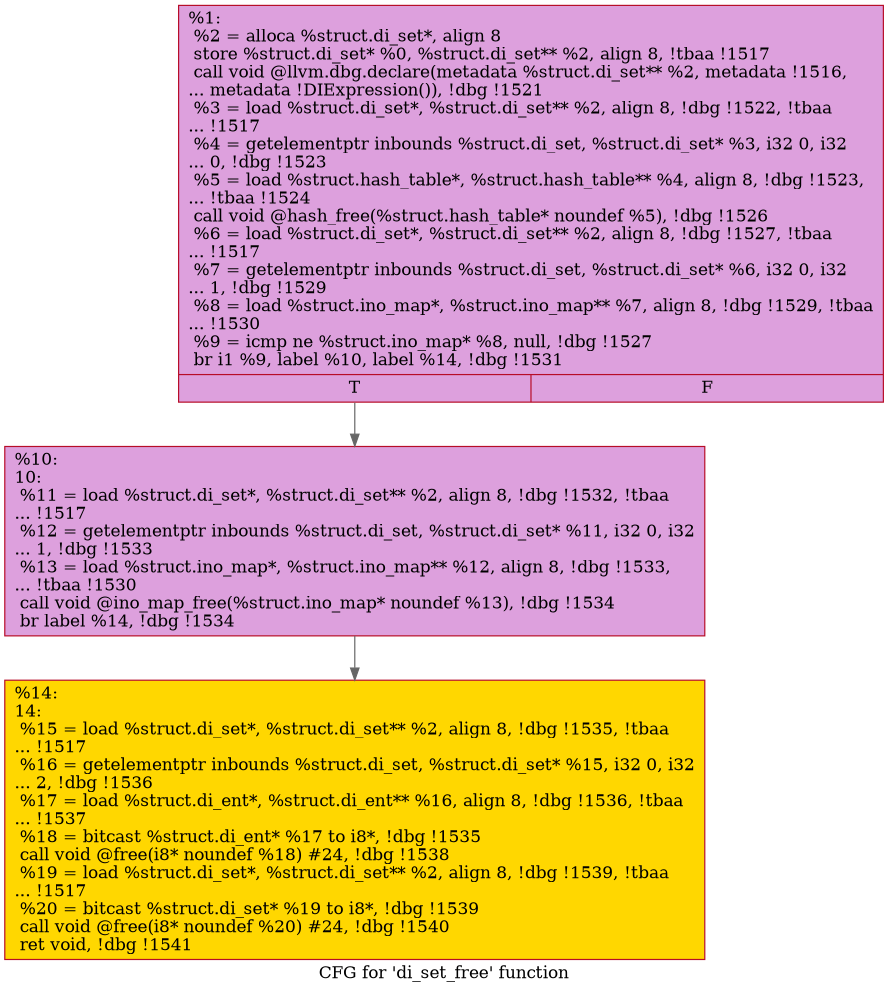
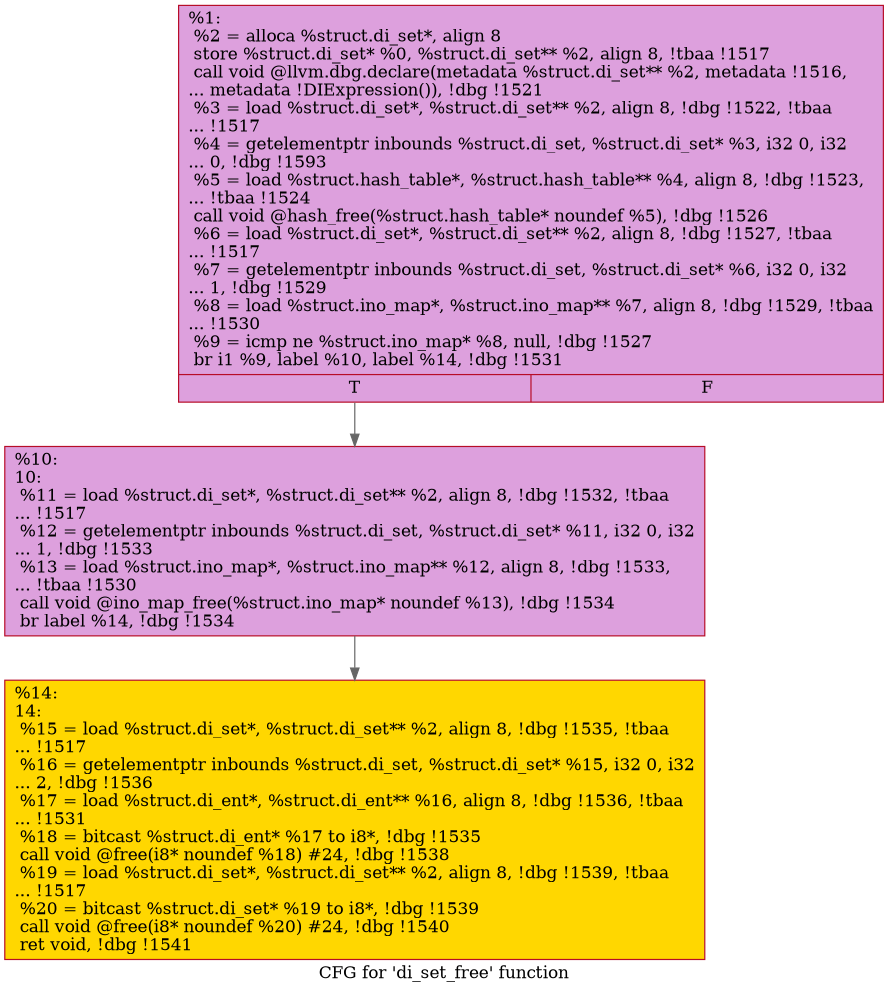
node "%1:": text "... 0, !dbg !1523" -> "... 0, !dbg !1593"
node "%14:": text "... !1537" -> "... !1531"
